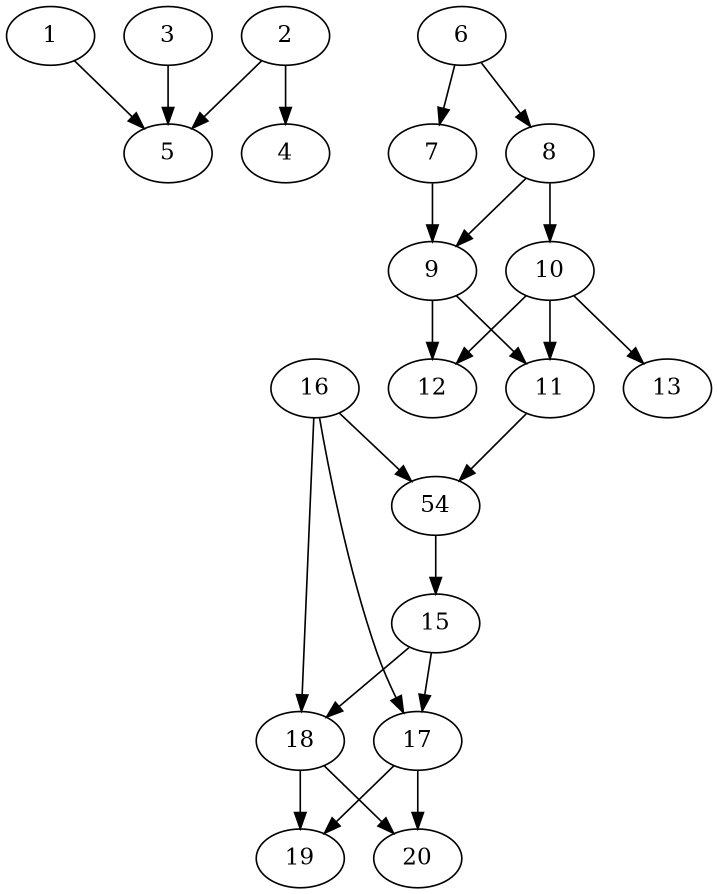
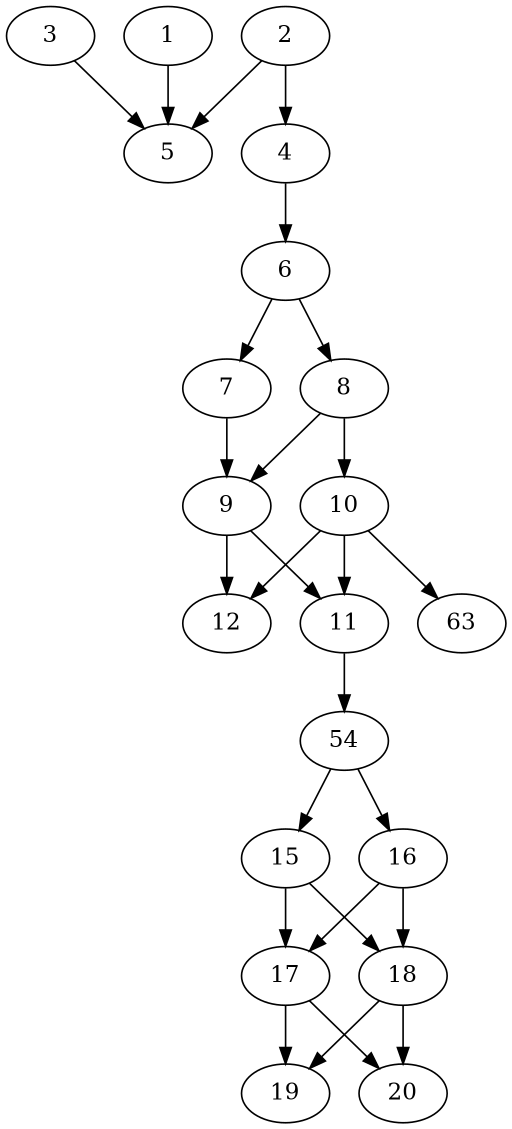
edge "4" -> "6": added
node "13": label "13" -> "63"
edge "16" -> "54": reversed
